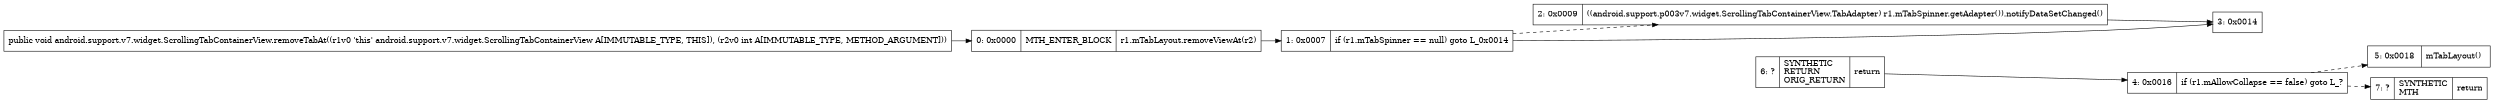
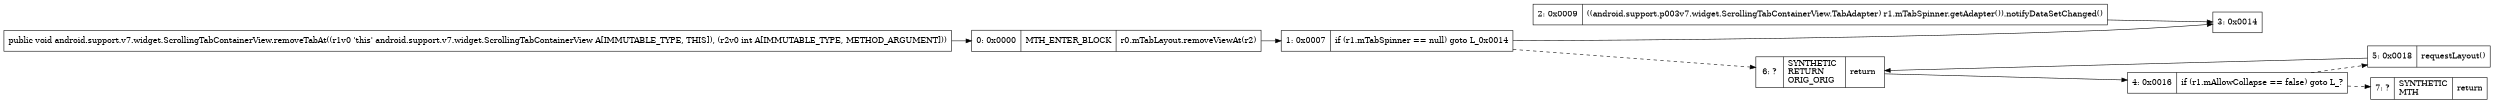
edge "1: 0x0007" -> "2: 0x0009": now "1: 0x0007" -> "6: ?"
node "0: 0x0000": text "r1.mTabLayout.removeViewAt(r2)" -> "r0.mTabLayout.removeViewAt(r2)"
node "5: 0x0018": text "mTabLayout()" -> "requestLayout()"
edge "5: 0x0018" -> "6: ?": added
node "6: ?": text "ORIG_RETURN" -> "ORIG_ORIG"
